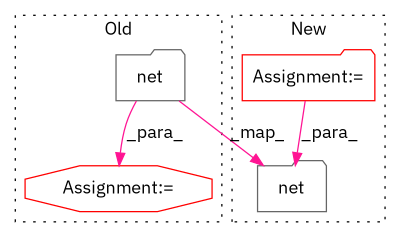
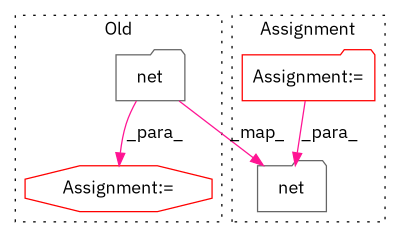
cluster "New": label "New" -> "Assignment"
